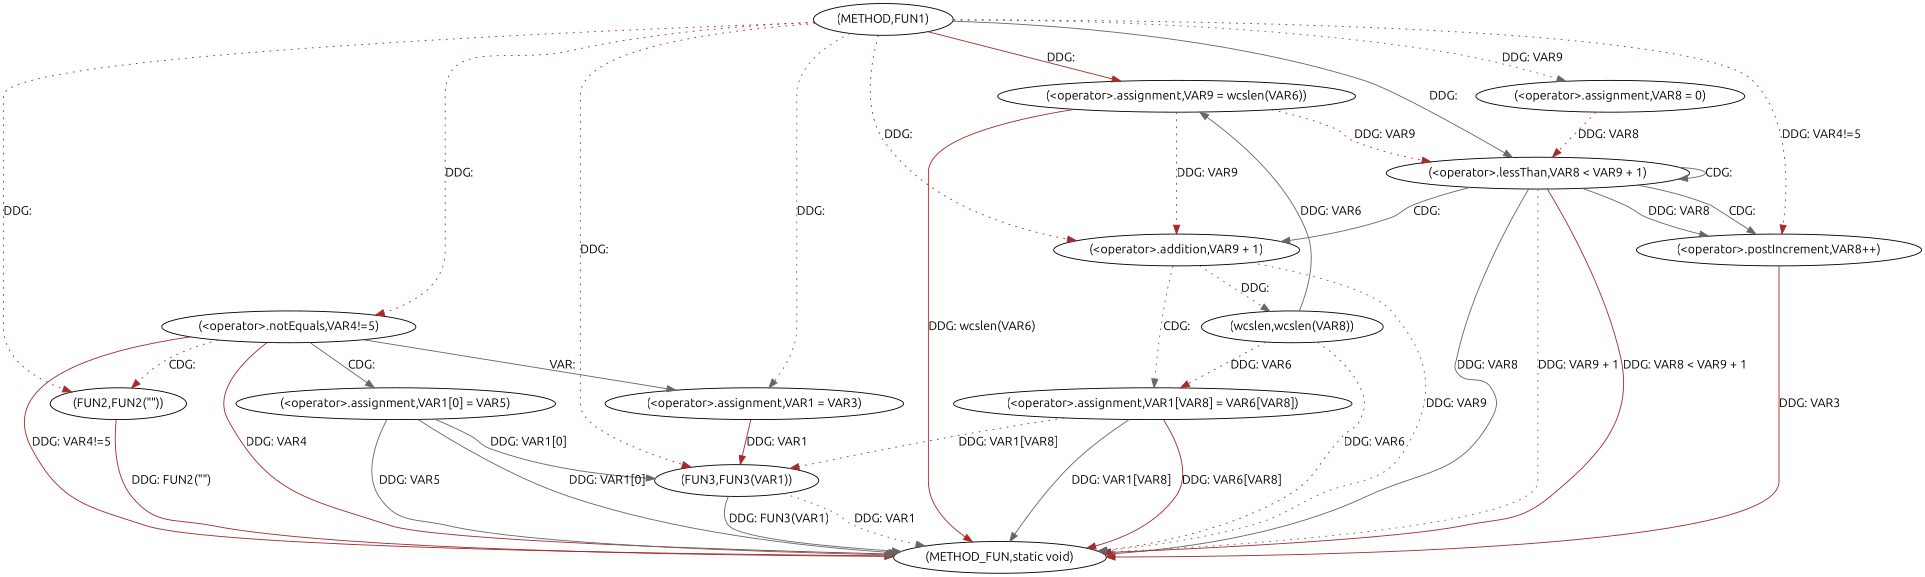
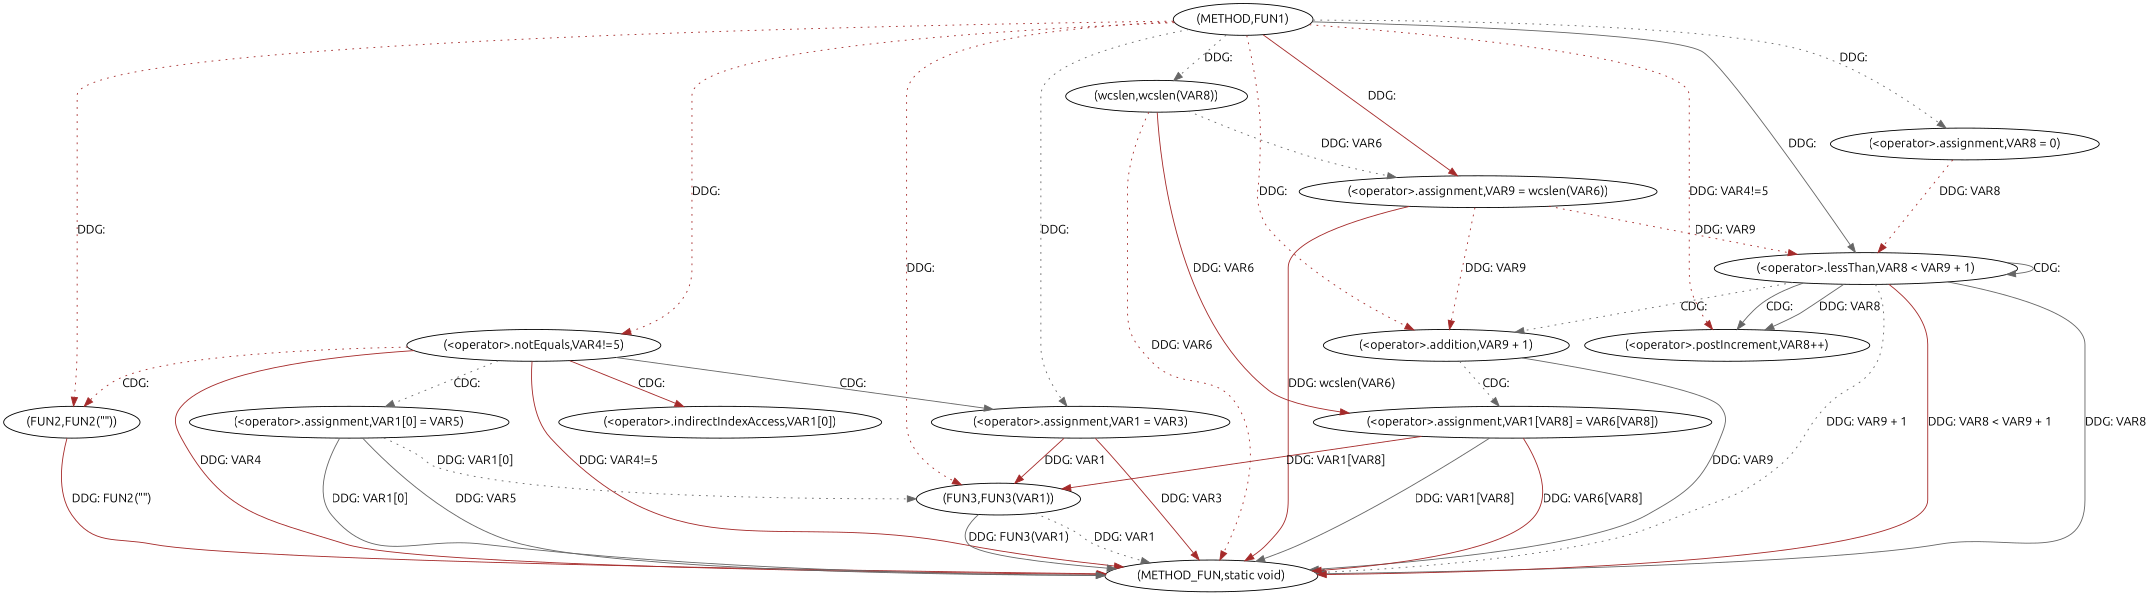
edge "(METHOD,FUN1)" -> "(<operator>.assignment,VAR8 = 0)": label "DDG: VAR9" -> "DDG: "
edge "(wcslen,wcslen(VAR8))" -> "(<operator>.assignment,VAR9 = wcslen(VAR6))": style solid -> dotted
edge "(<operator>.lessThan,VAR8 < VAR9 + 1)" -> "(<operator>.addition,VAR9 + 1)": style solid -> dotted
edge "(<operator>.addition,VAR9 + 1)" -> "(wcslen,wcslen(VAR8))": now "(METHOD,FUN1)" -> "(wcslen,wcslen(VAR8))"
edge "(<operator>.notEquals,VAR4!=5)" -> "(<operator>.assignment,VAR1[0] = VAR5)": style solid -> dotted
edge "(wcslen,wcslen(VAR8))" -> "(<operator>.assignment,VAR1[VAR8] = VAR6[VAR8])": style dotted -> solid
edge "(<operator>.notEquals,VAR4!=5)" -> "(<operator>.assignment,VAR1 = VAR3)": label "VAR: " -> "CDG: "
node "(<operator>.indirectIndexAccess,VAR1[0])": added
edge "(<operator>.assignment,VAR1[VAR8] = VAR6[VAR8])" -> "(FUN3,FUN3(VAR1))": style dotted -> solid
edge "(<operator>.addition,VAR9 + 1)" -> "(METHOD_FUN,static void)": style dotted -> solid
edge "(<operator>.assignment,VAR1[0] = VAR5)" -> "(FUN3,FUN3(VAR1))": style solid -> dotted
edge "(<operator>.postIncrement,VAR8++)" -> "(METHOD_FUN,static void)": now "(<operator>.assignment,VAR1 = VAR3)" -> "(METHOD_FUN,static void)"
